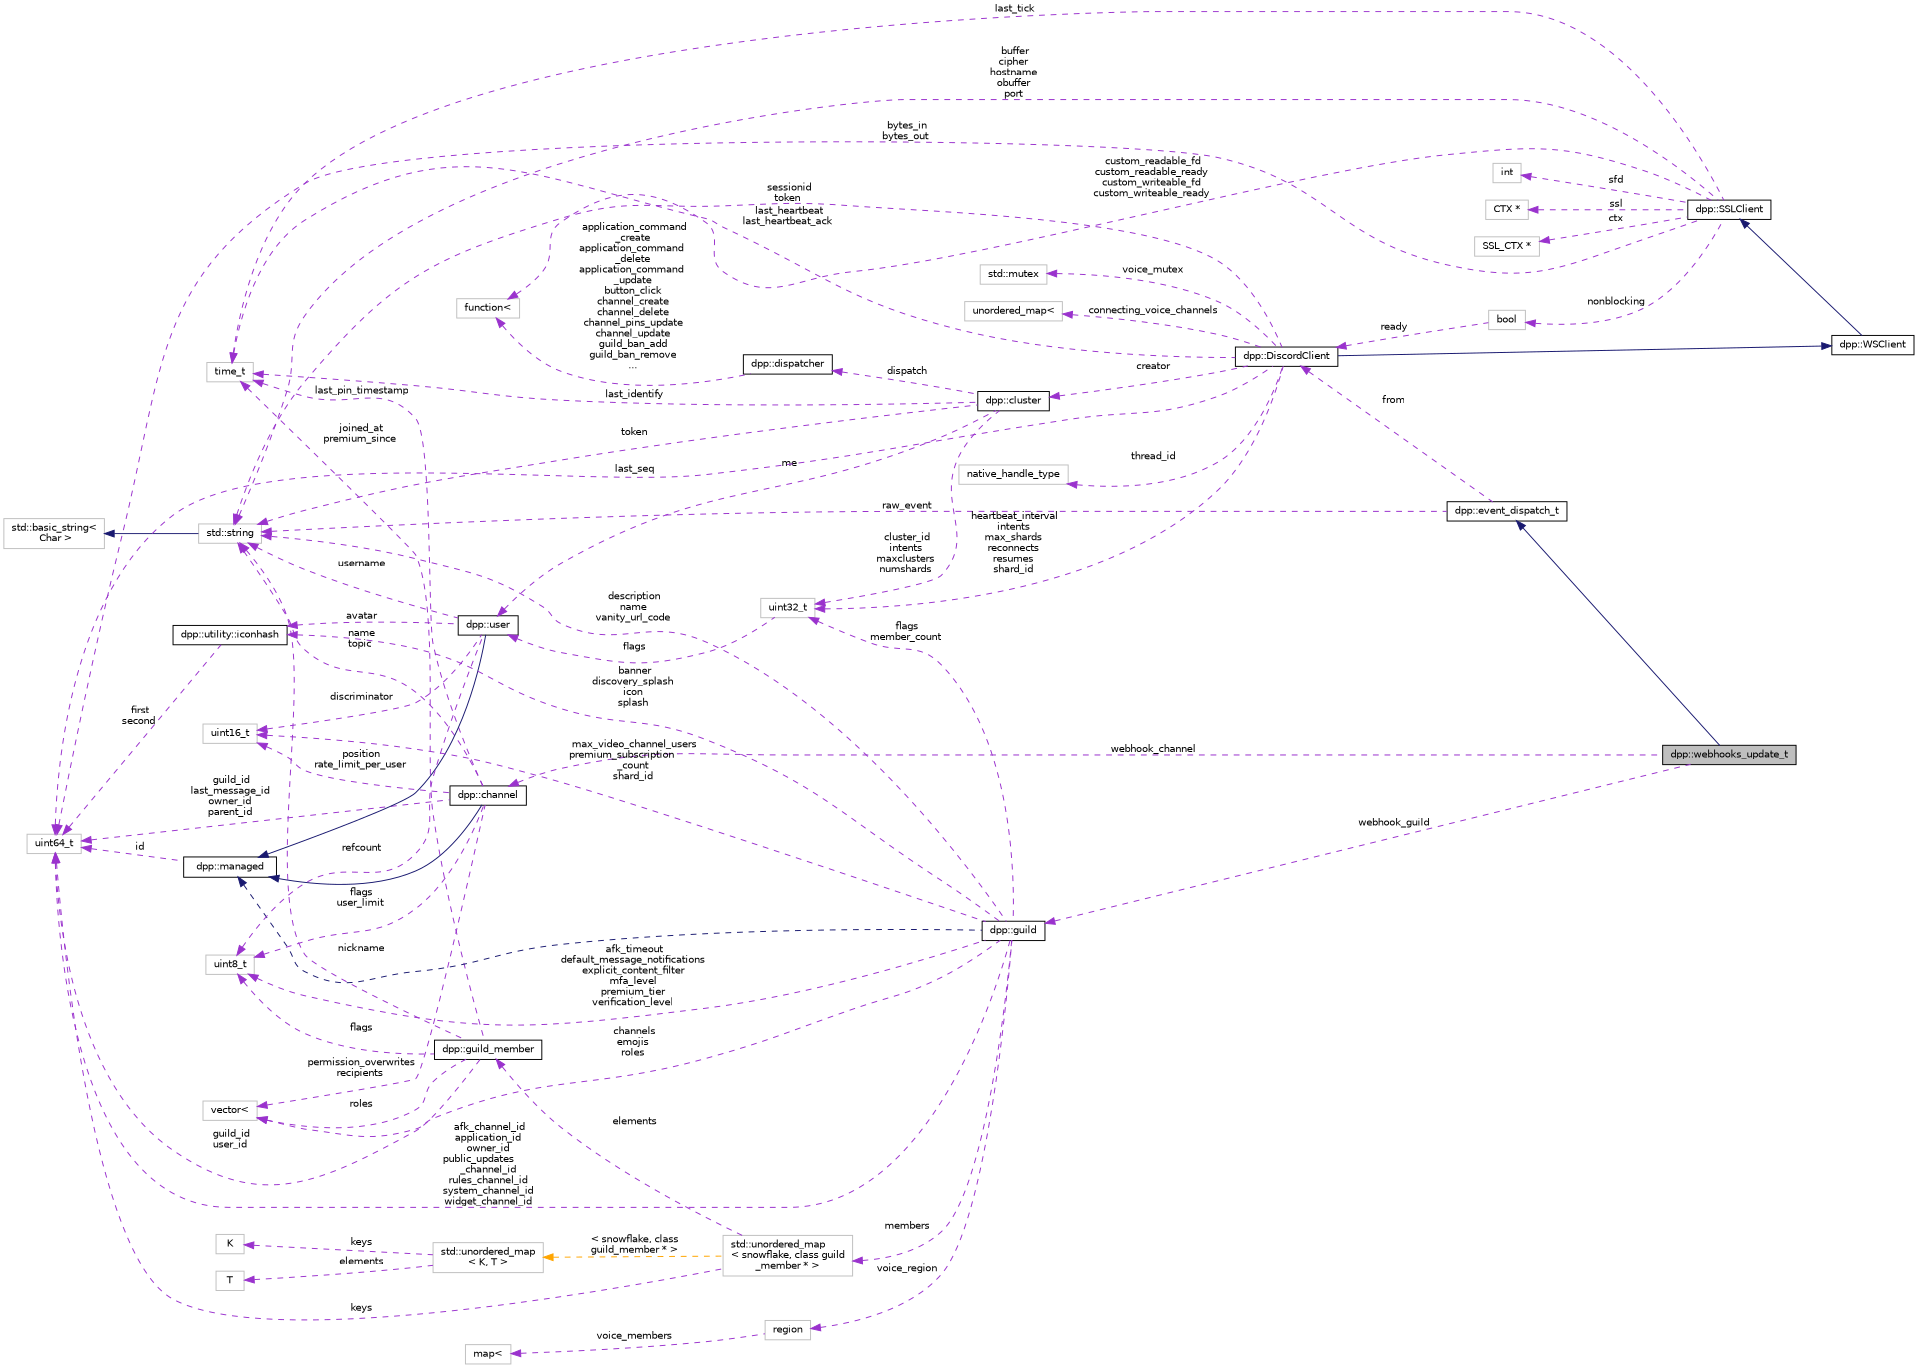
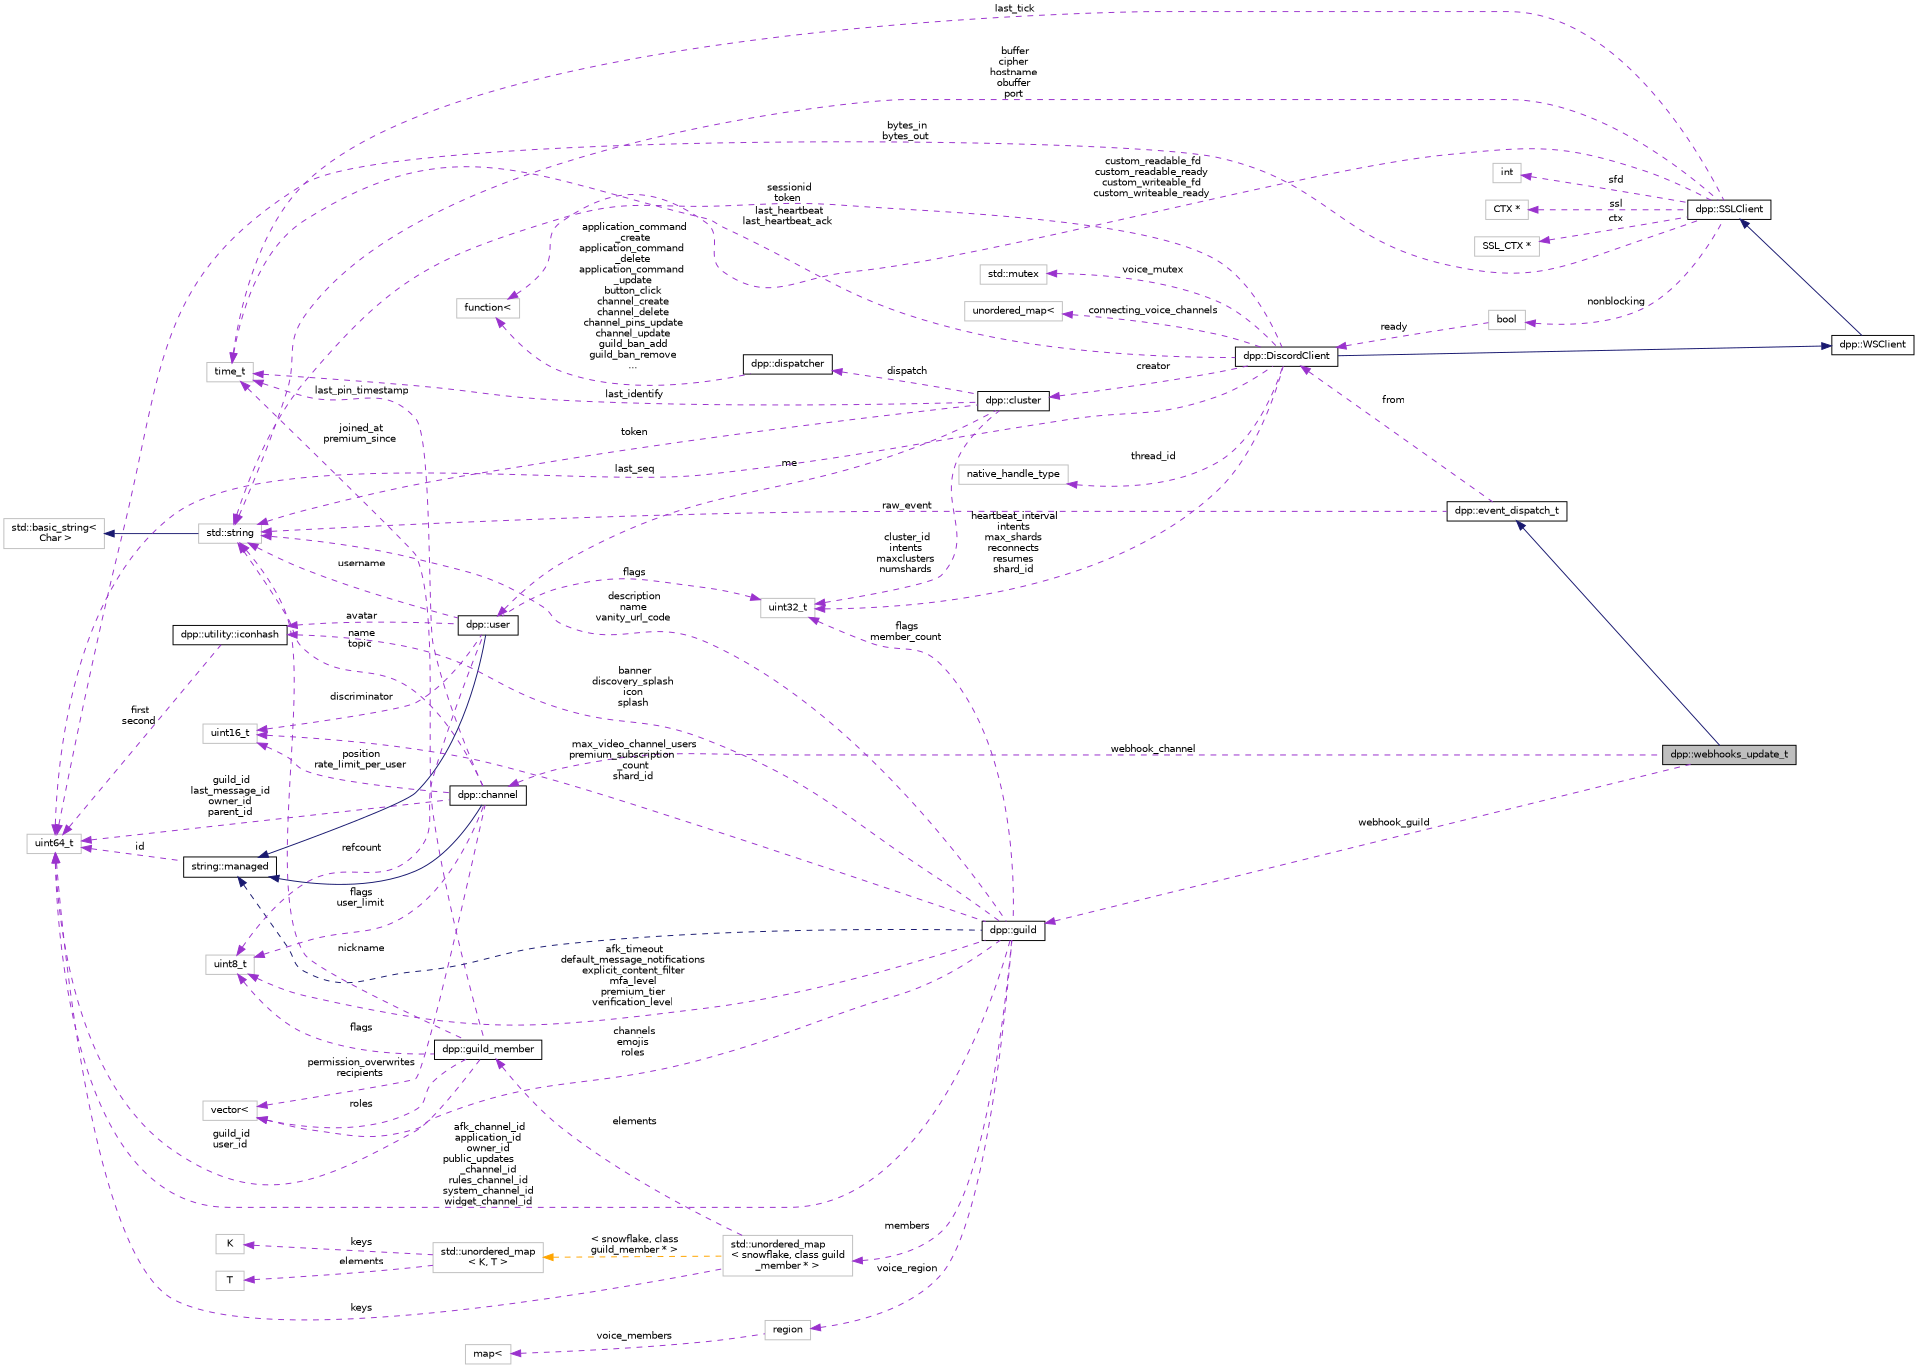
edge "uint32_t" -> "dpp::user": reversed
node "dpp::managed": label "dpp::managed" -> "string::managed"
